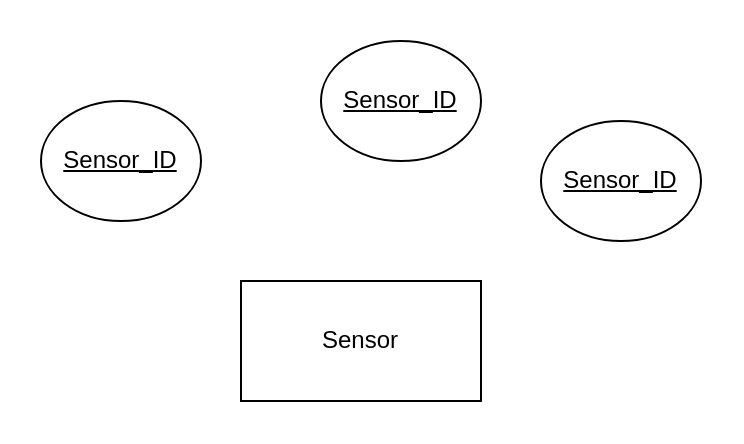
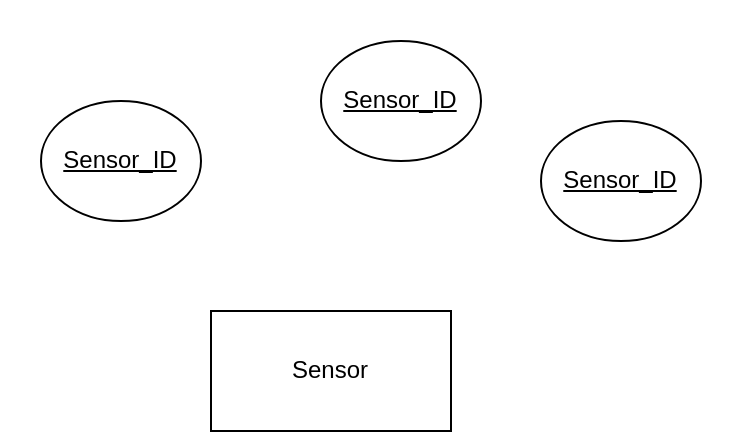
node "Sensor": moved (361, 341) -> (331, 371)
